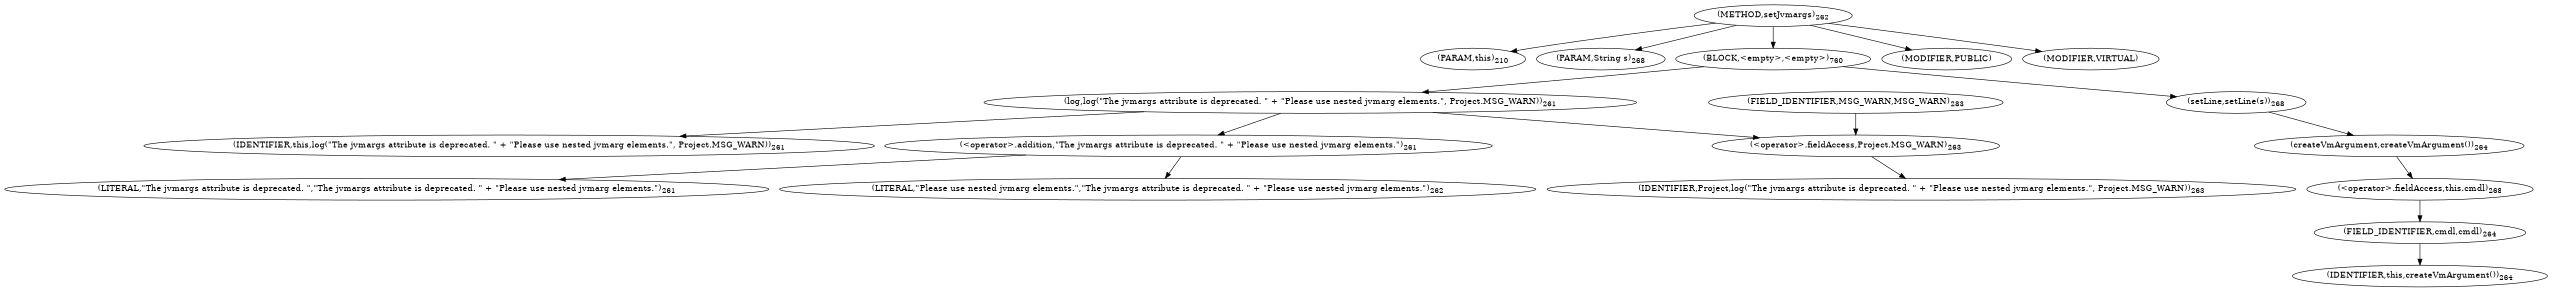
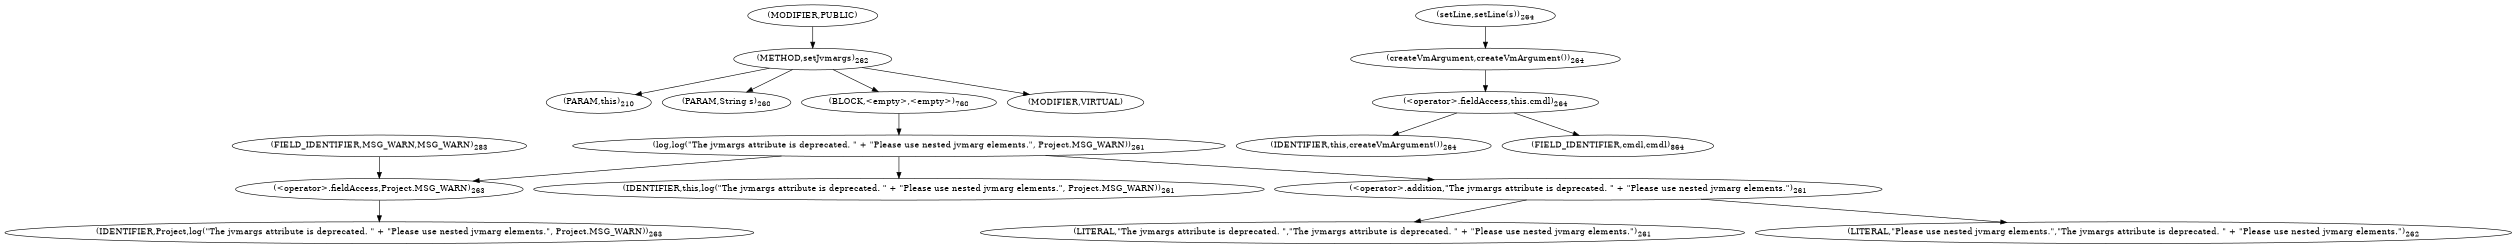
edge "(METHOD,setJvmargs)" -> "(MODIFIER,PUBLIC)": reversed
node "(PARAM,String s)": text "268" -> "260"
edge "(BLOCK,<empty>,<empty>)" -> "(setLine,setLine(s))": removed
node "(setLine,setLine(s))": text "268" -> "264"
node "(<operator>.fieldAccess,this.cmdl)": text "268" -> "264"
node "(FIELD_IDENTIFIER,cmdl,cmdl)": text "264" -> "864"
edge "(FIELD_IDENTIFIER,cmdl,cmdl)" -> "(IDENTIFIER,this,createVmArgument())": now "(<operator>.fieldAccess,this.cmdl)" -> "(IDENTIFIER,this,createVmArgument())"
